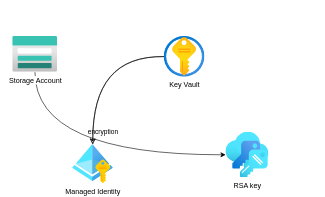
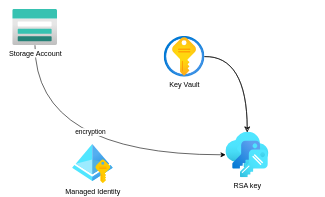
node "Storage Account": moved (35, 54) -> (35, 27)
edge "Key Vault" -> "Managed Identity": now "Key Vault" -> "RSA key"
